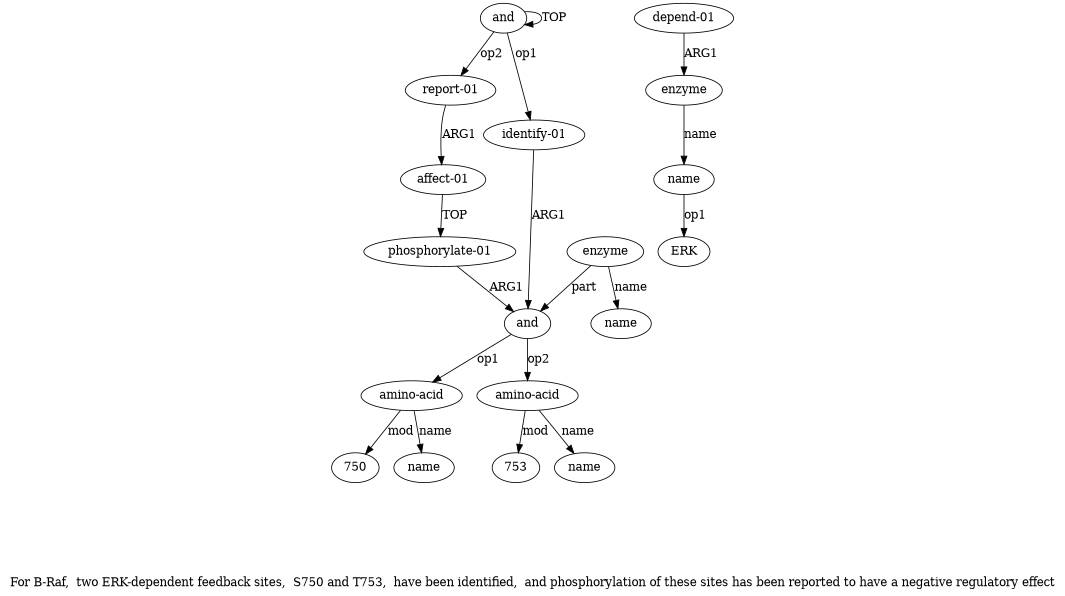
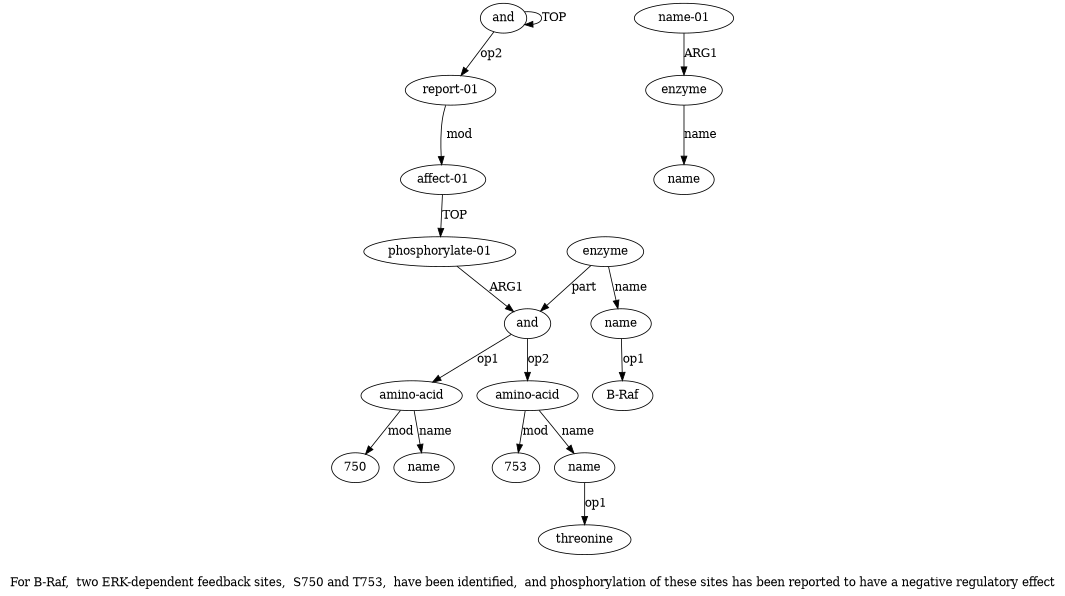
node "depend-01": label "depend-01" -> "name-01"
edge "report-01" -> "affect-01": label "ARG1" -> "mod"
node "identify-01": removed
node "ERK": removed
node "B-Raf": added
node "threonine": added
